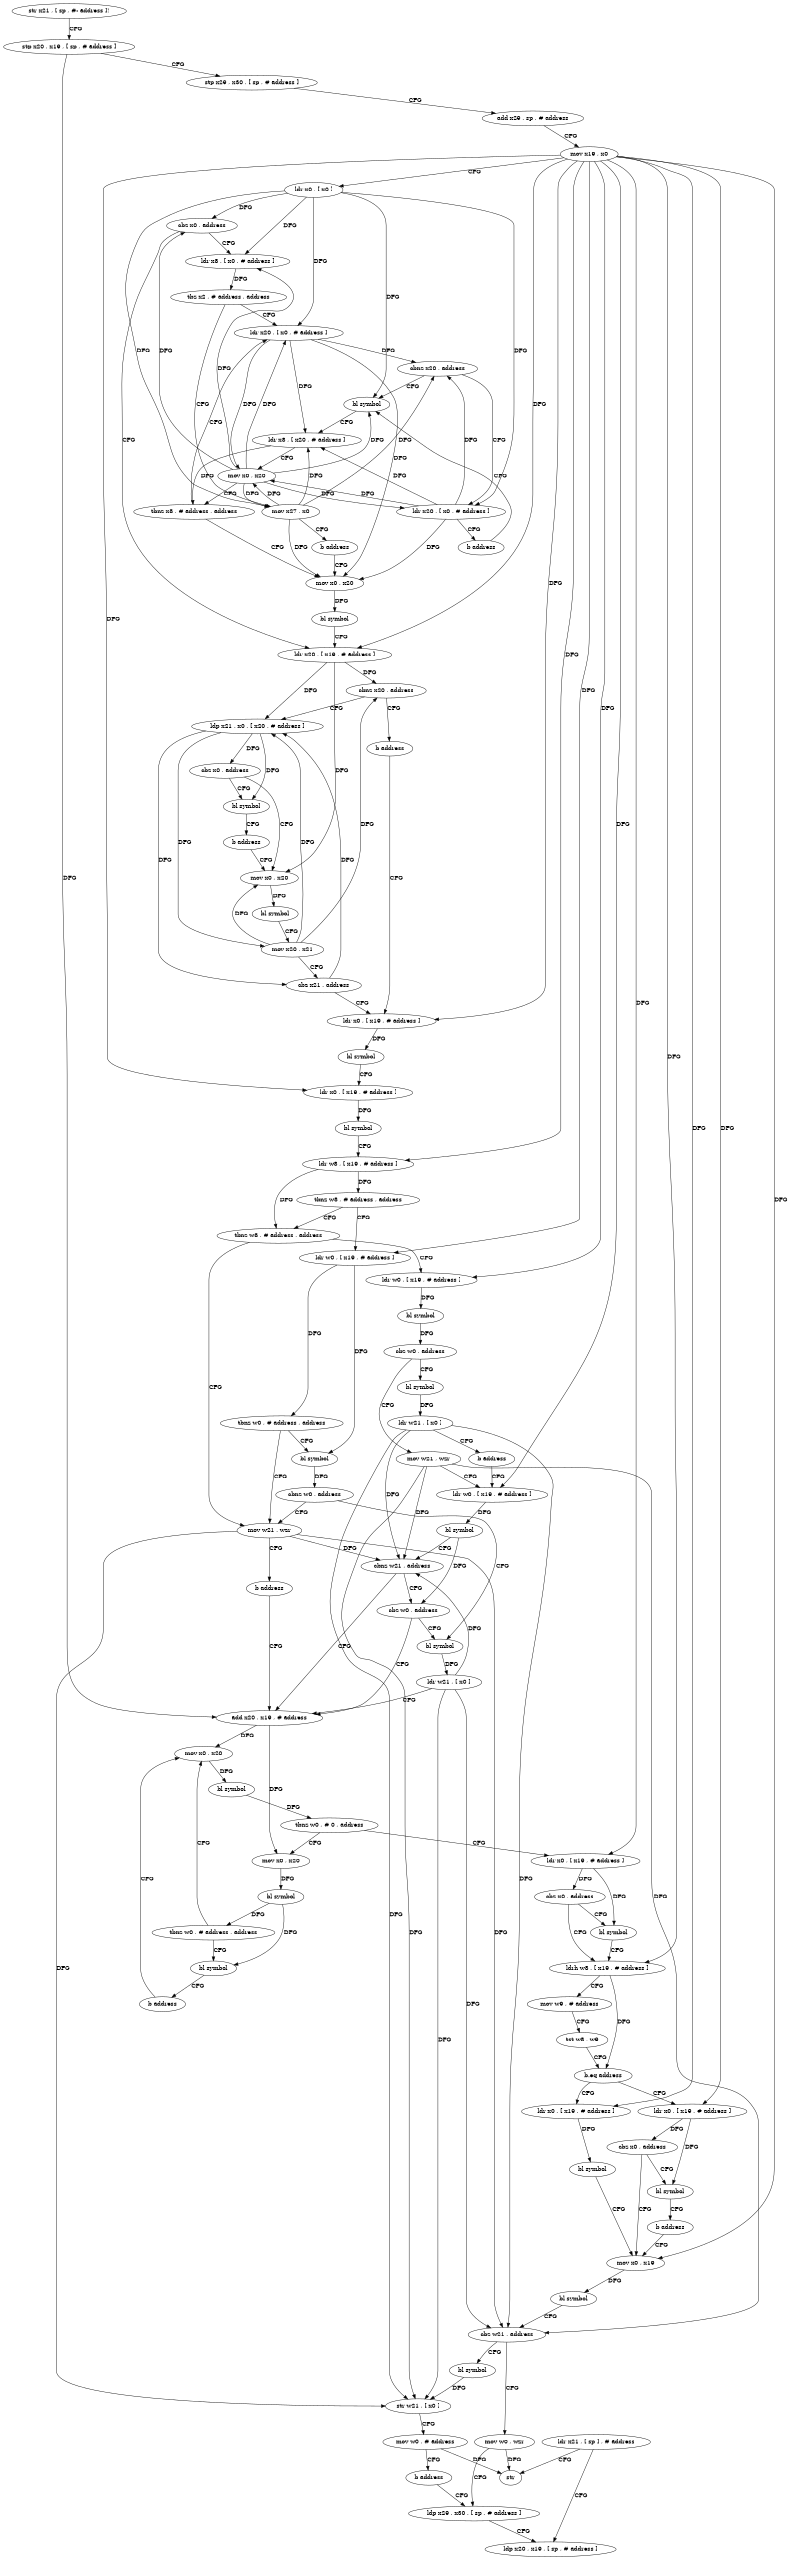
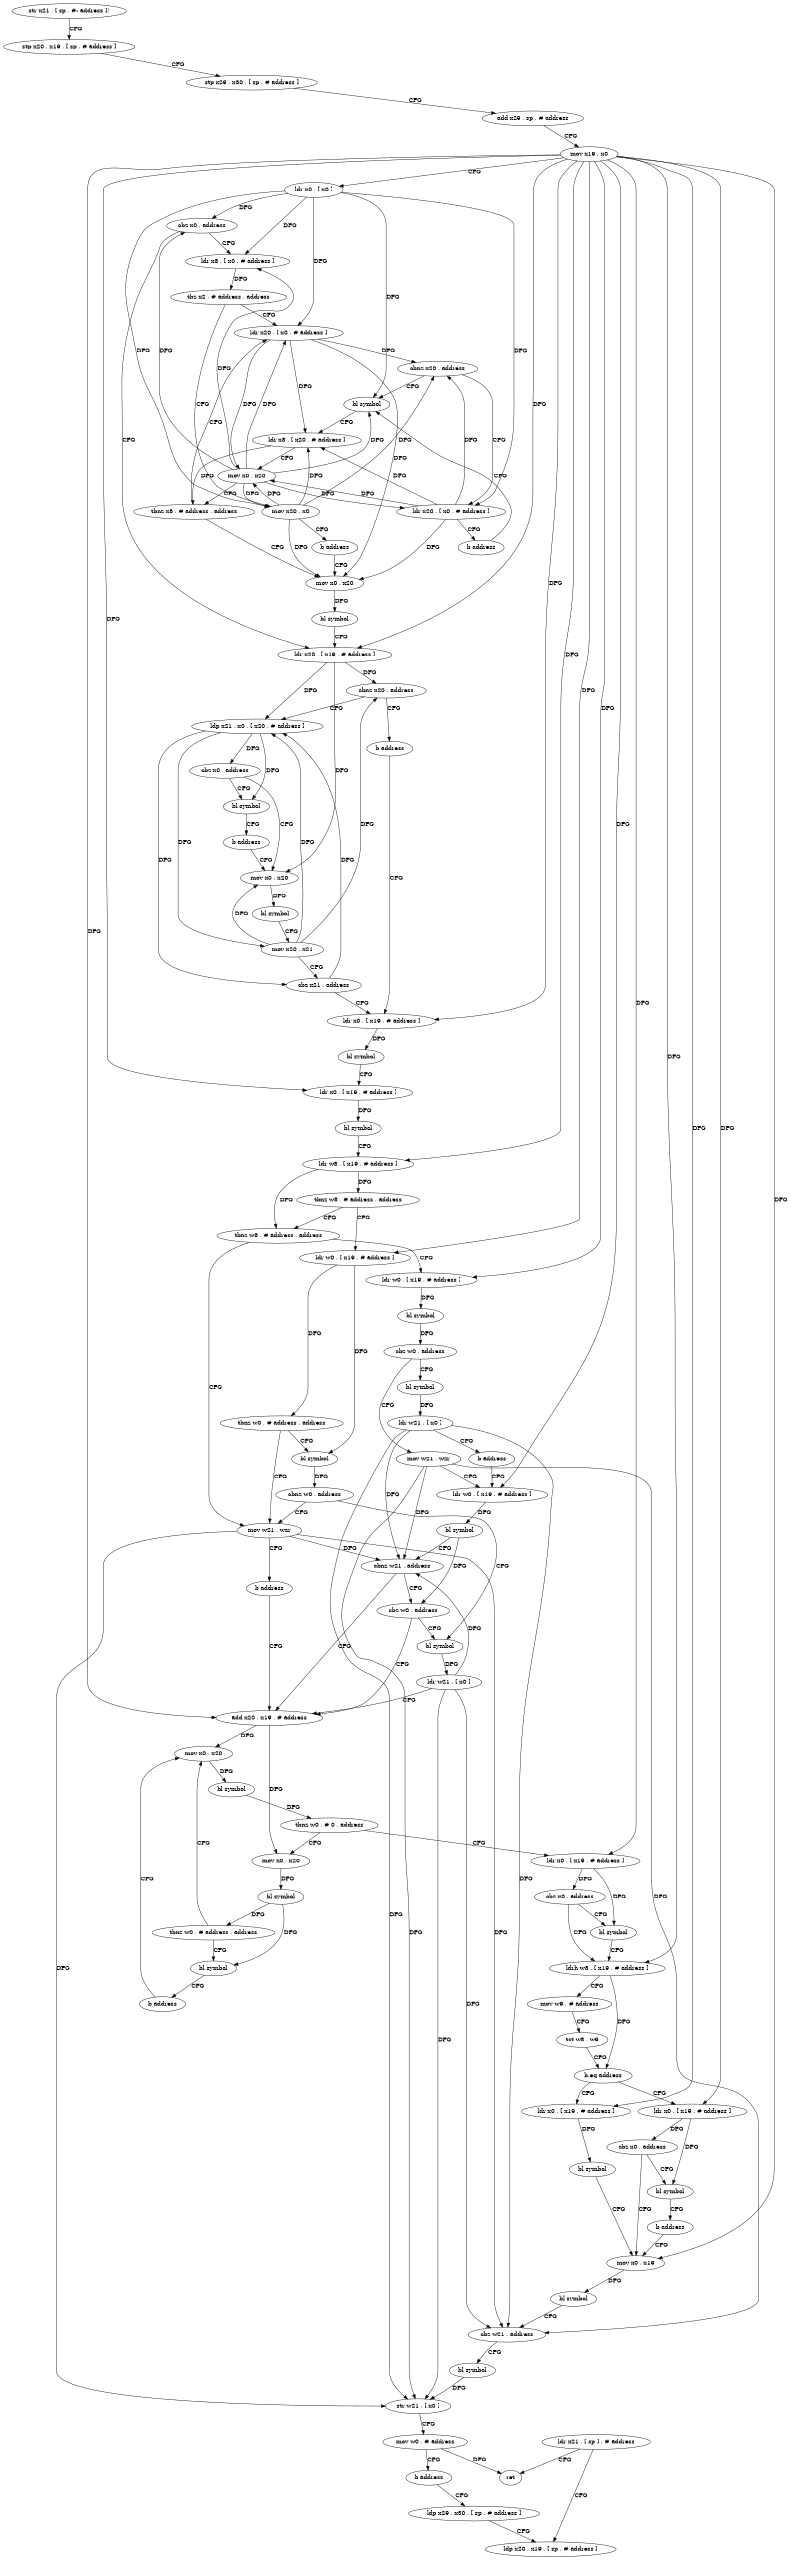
node "mov x27 , x0": label "mov x27 , x0" -> "mov x20 , x0"
edge "stp x20 , x19 , [ sp , # address ]" -> "add x20 , x19 , # address": now "mov x19 , x0" -> "add x20 , x19 , # address"
node "mov w0 , wzr": removed
node "str": label "str" -> "ret"
